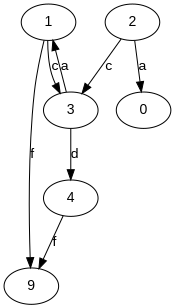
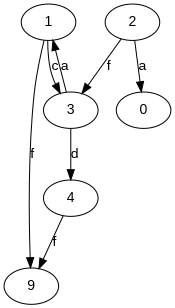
edge "2" -> "3": label "c" -> "f"
